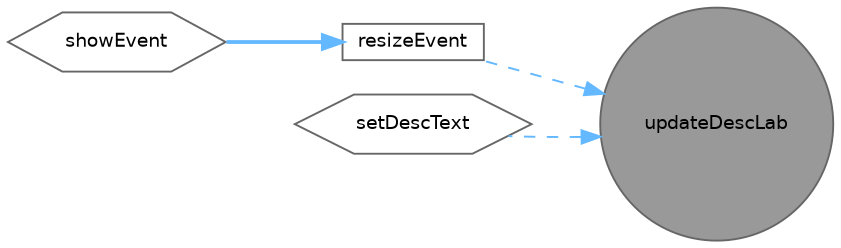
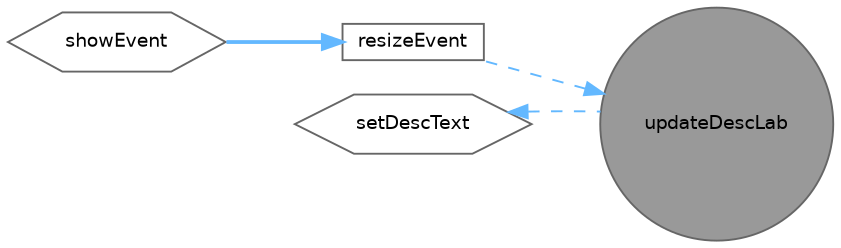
edge "setDescText" -> "updateDescLab": reversed
